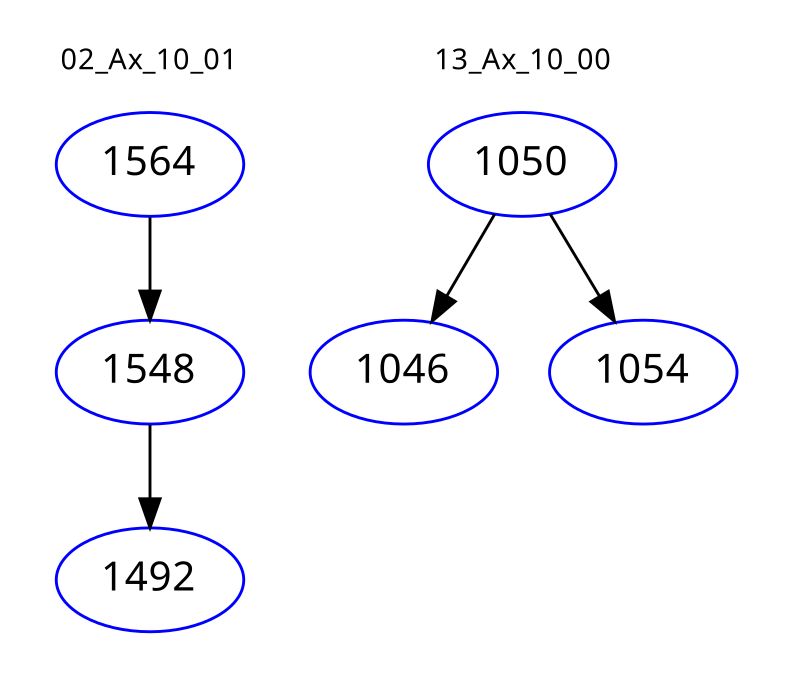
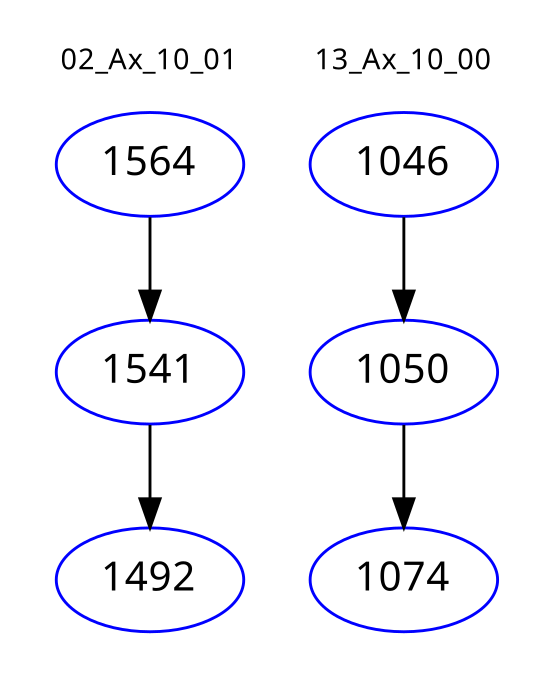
edge "1050" -> "1046": reversed
node "1548": label "1548" -> "1541"
node "1054": label "1054" -> "1074"
